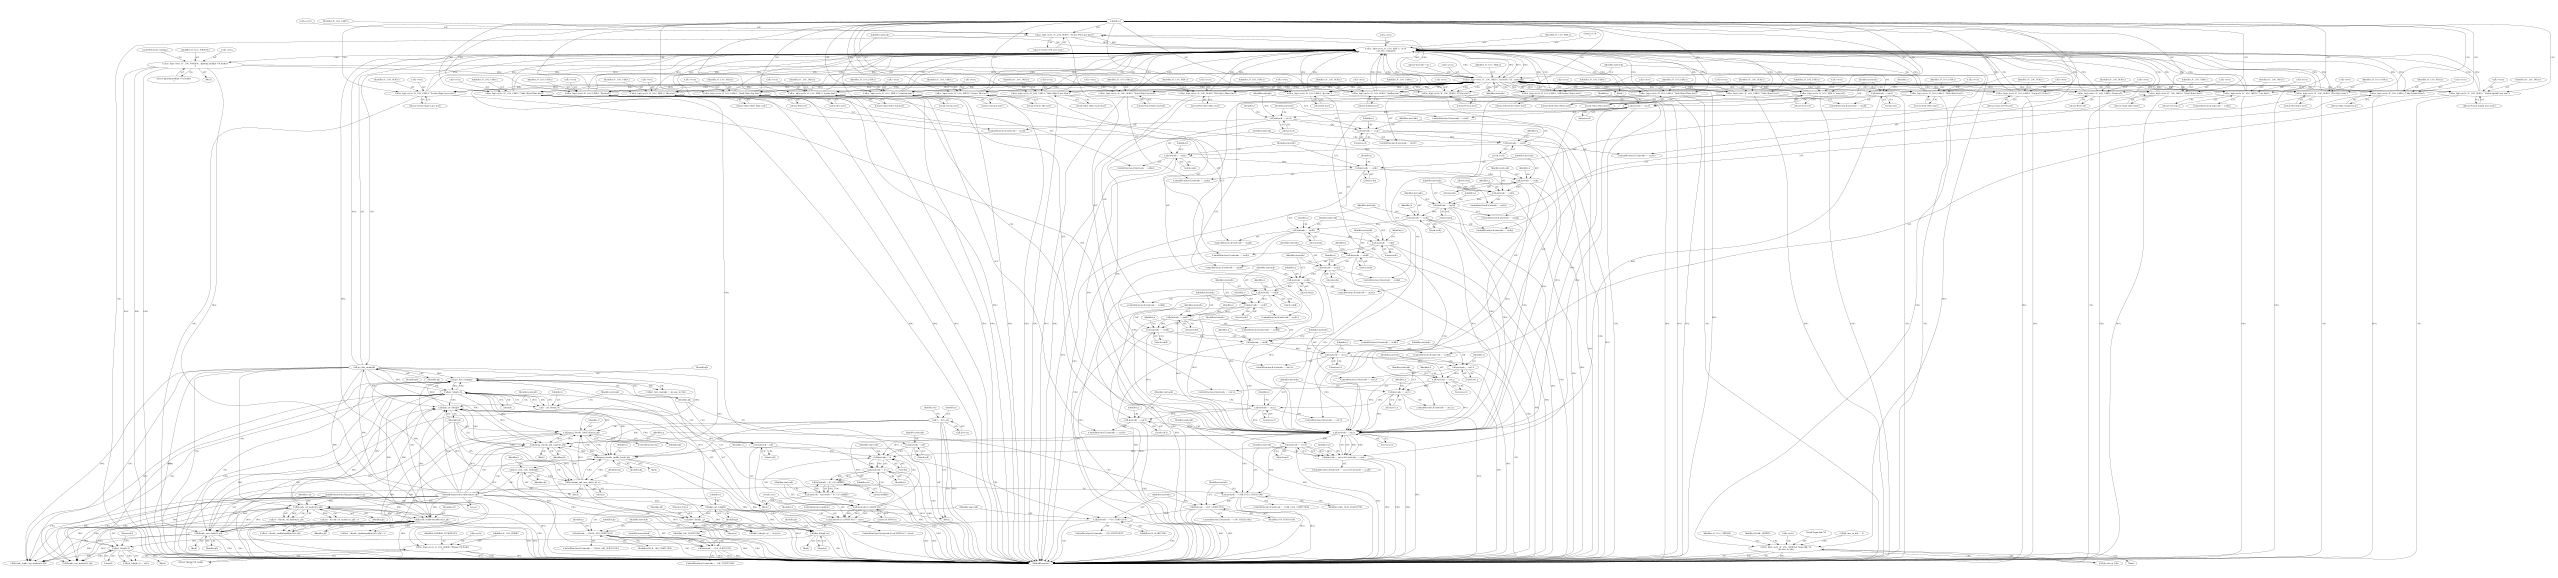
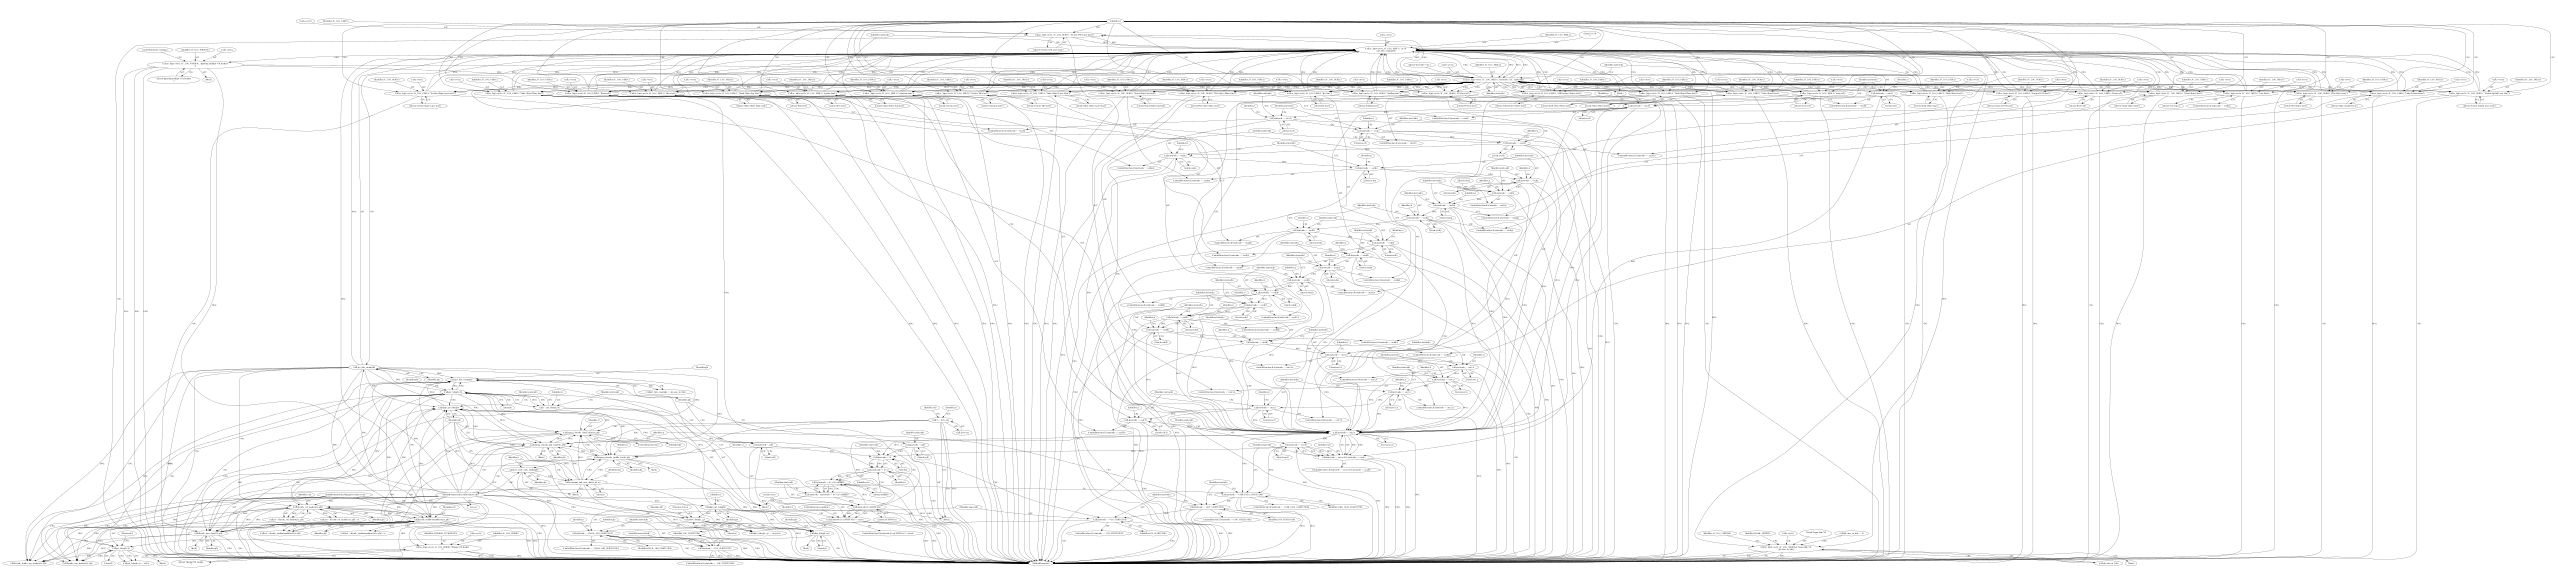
edge "(Call,startcode & 0xFFFFFF00)" -> "(Call,startcode << 8)": now "(Call,startcode & 0xFFFFFF00)" -> "(Call,((startcode << 8) | v) & 0xffffffff)"
